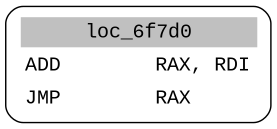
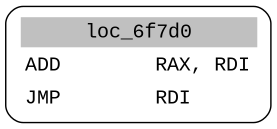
node "loc_6f7d0": text "JMP        RAX" -> "JMP        RDI"
